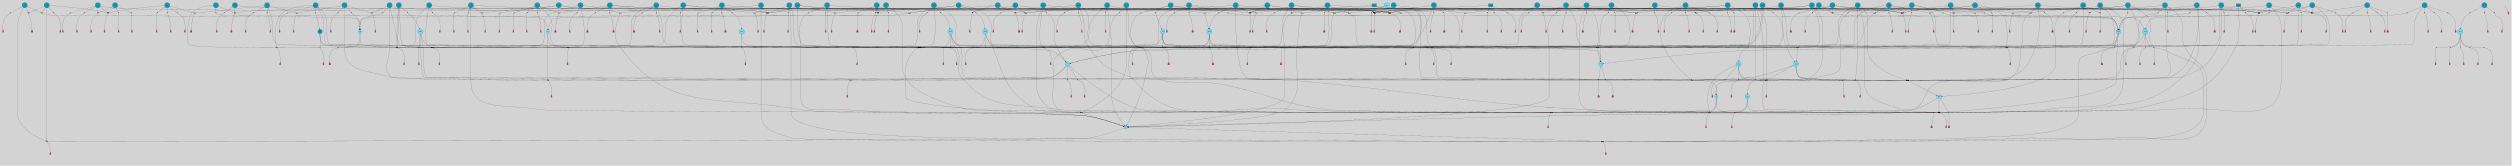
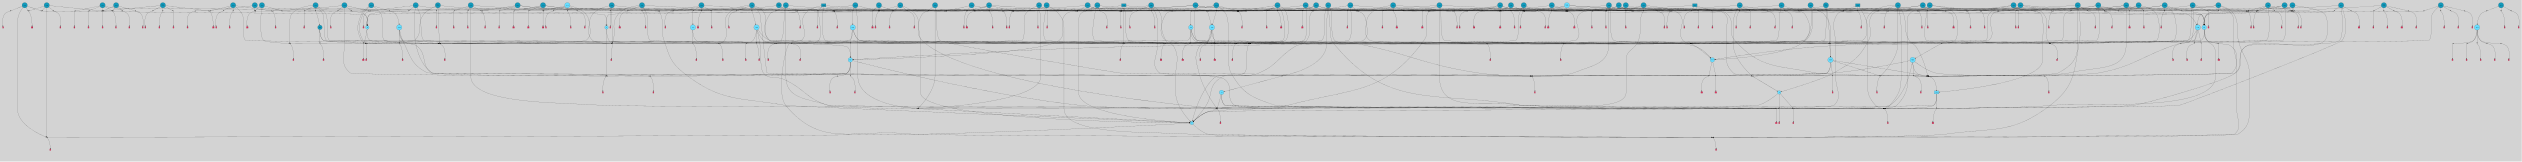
node "T312": fillcolor #1199bb -> #66ddff
node "T338": shape circle -> box
node "T333": added
node "T54": shape box -> circle
